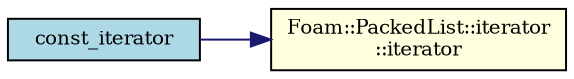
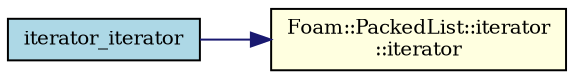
node "const_iterator": label "const_iterator" -> "iterator_iterator"
